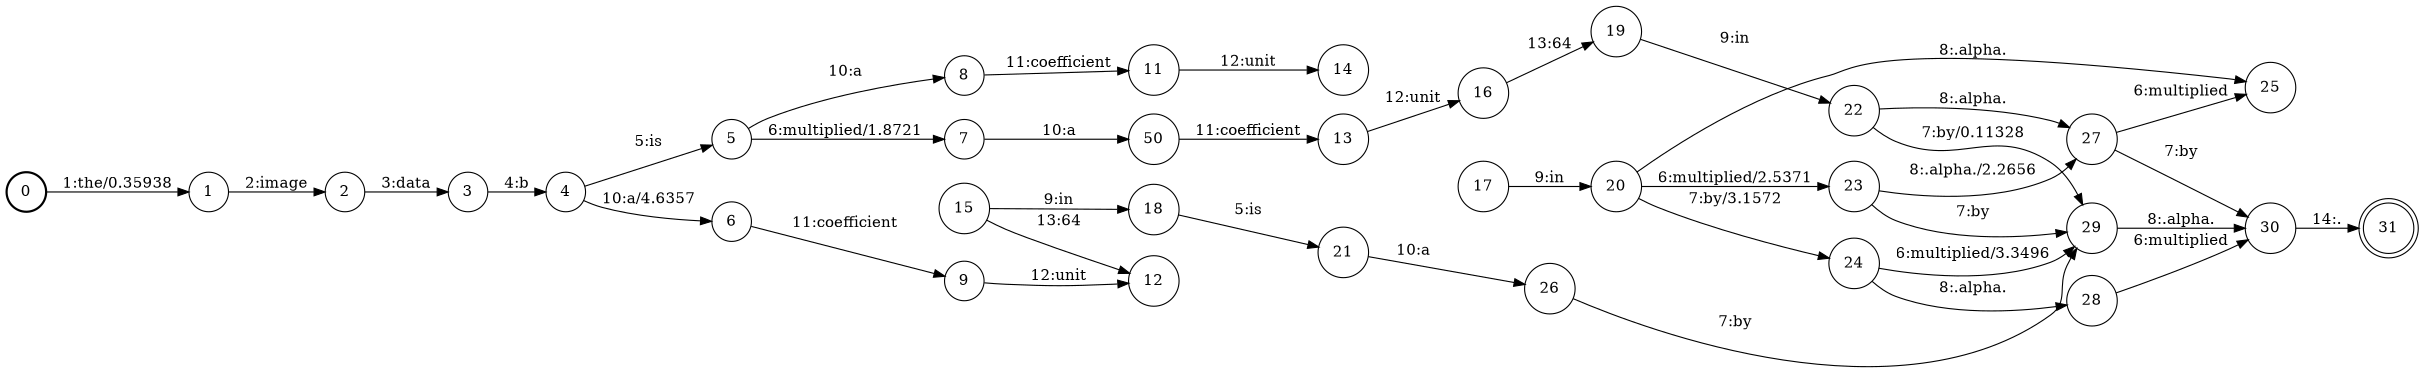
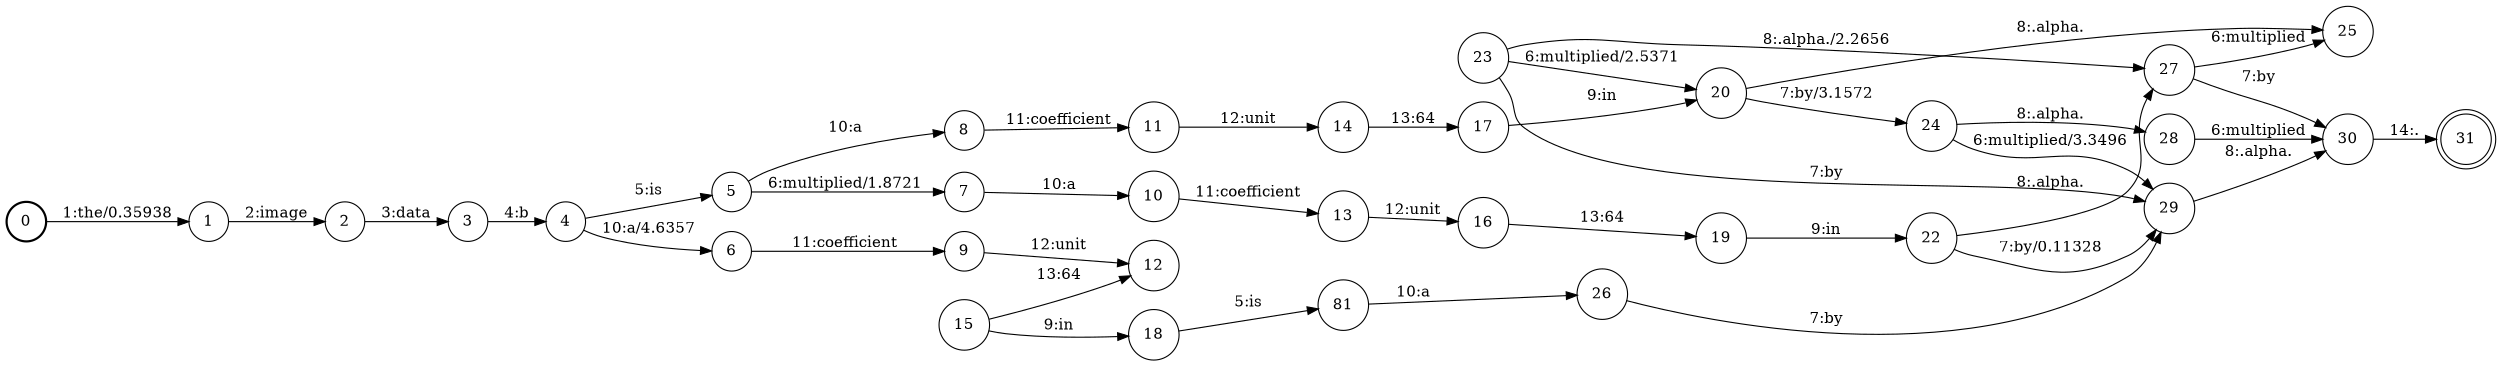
edge "14" -> "17": added, label "13:64"
node "50": label "50" -> "10"
edge "20" -> "23": reversed
node "21": label "21" -> "81"
